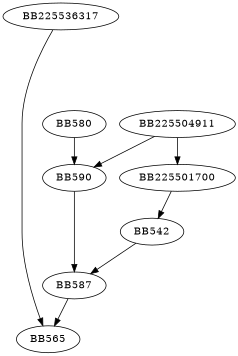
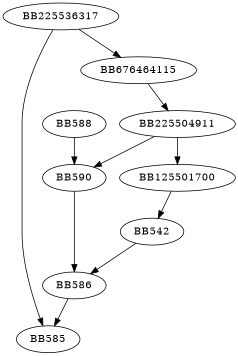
node "BB676464115": added
node "BB580": label "BB580" -> "BB588"
node "BB225501700": label "BB225501700" -> "BB125501700"
node "BB587": label "BB587" -> "BB586"
node "BB565": label "BB565" -> "BB585"
